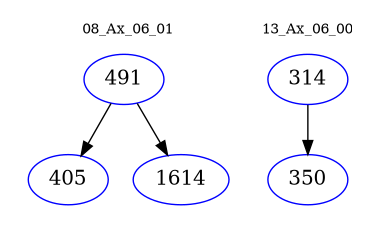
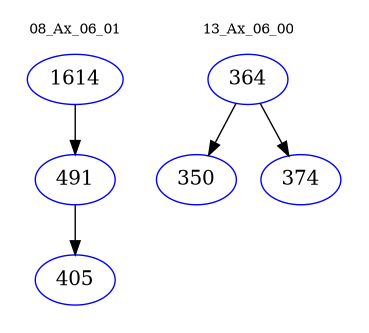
node "314": label "314" -> "364"
edge "491" -> "1614": reversed
node "374": added
